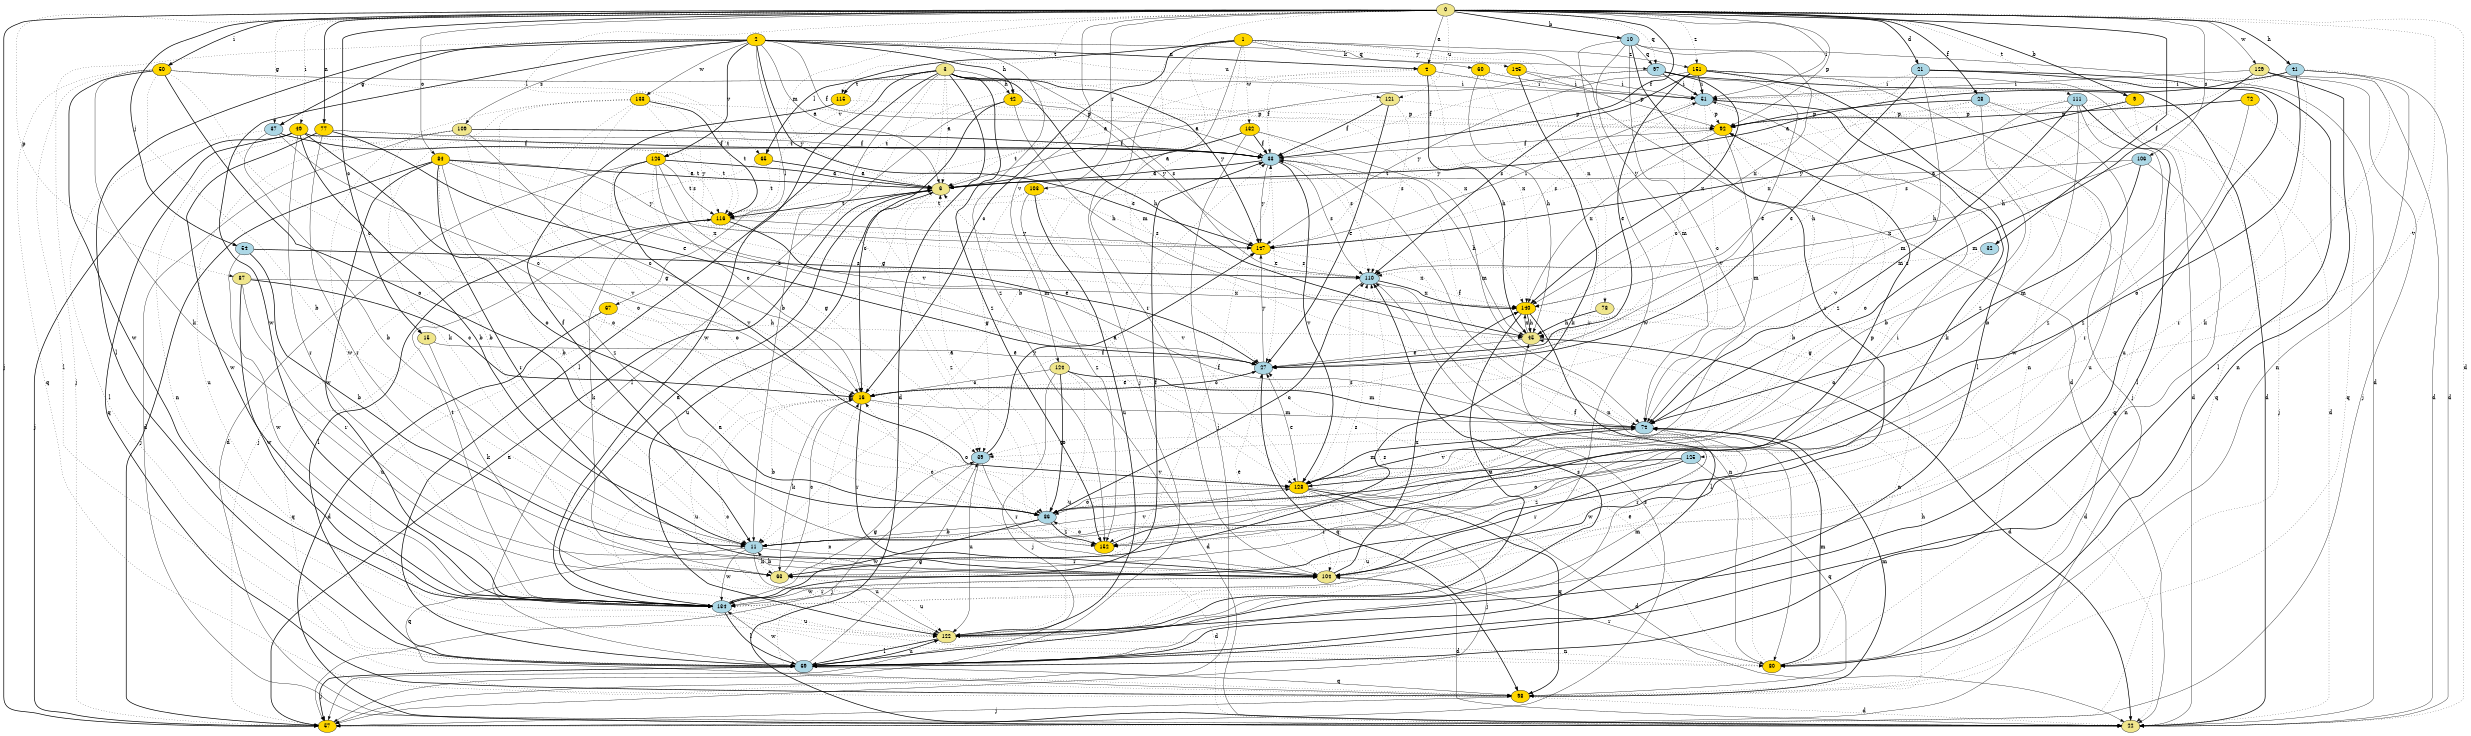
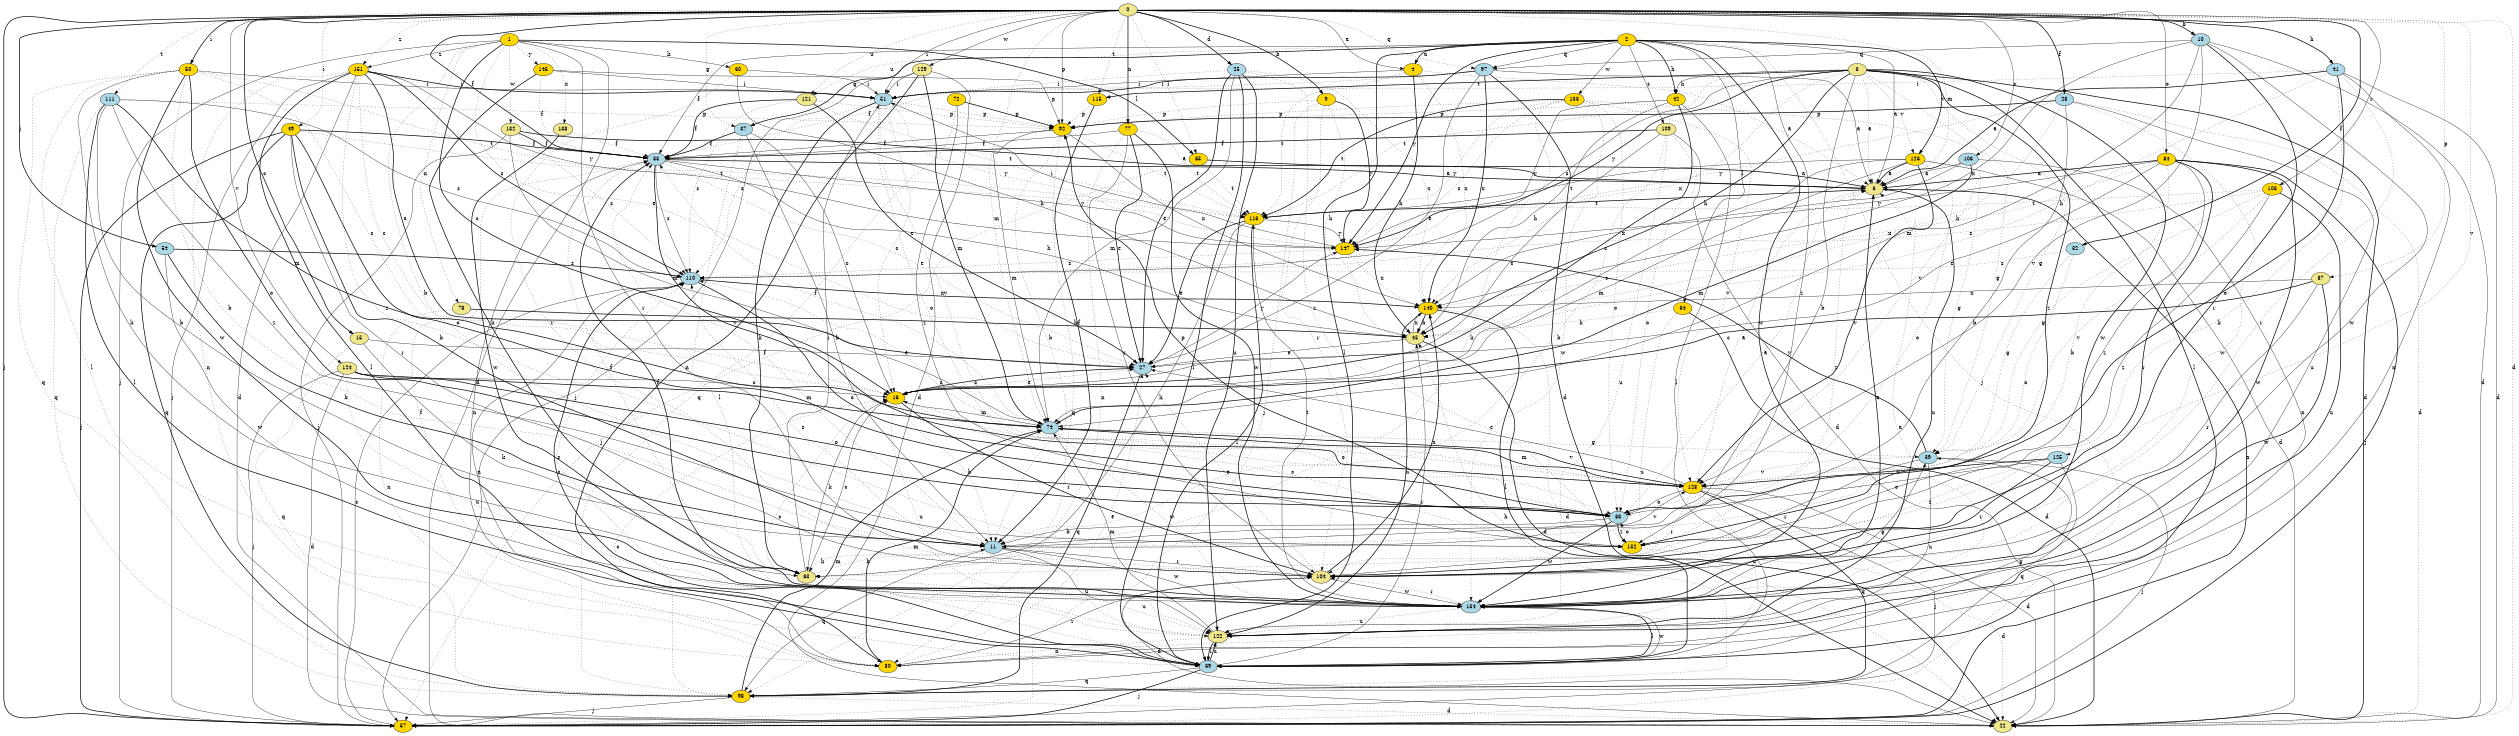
node "21": label "21" -> "25"
node "138": added
node "132": fillcolor gold -> khaki
node "67": label "67" -> "64"
